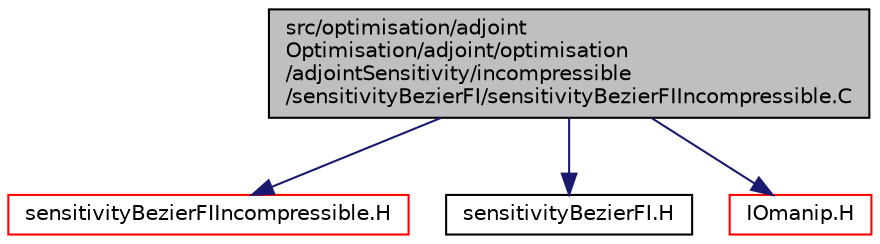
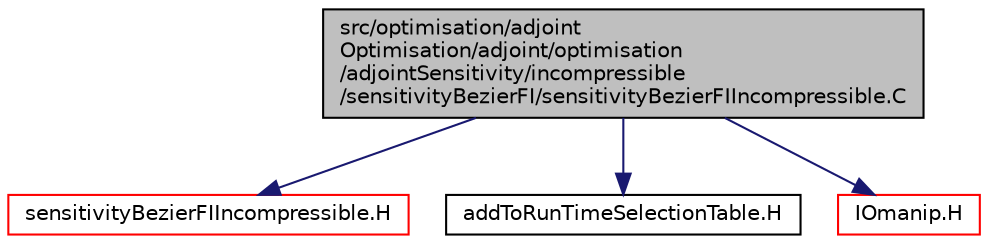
node "sensitivityBezierFI.H": label "sensitivityBezierFI.H" -> "addToRunTimeSelectionTable.H"
